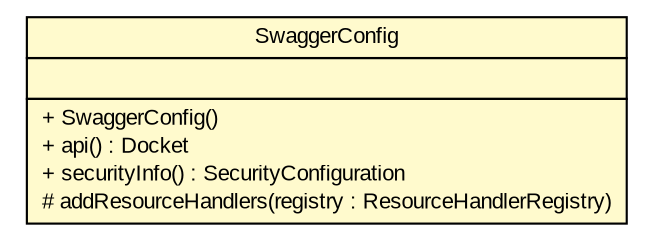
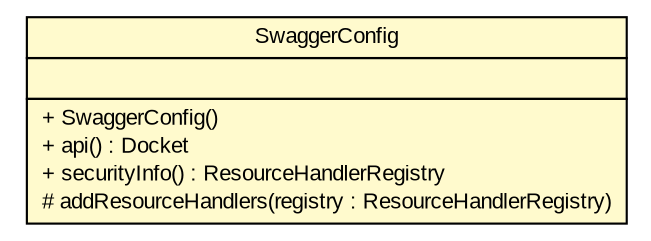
node "SwaggerConfig": text "+ securityInfo() : SecurityConfiguration" -> "+ securityInfo() : ResourceHandlerRegistry"
